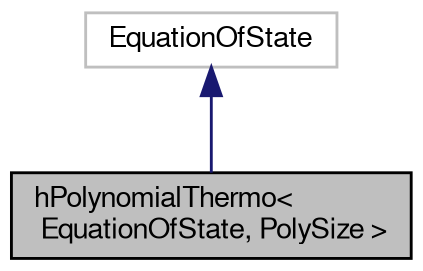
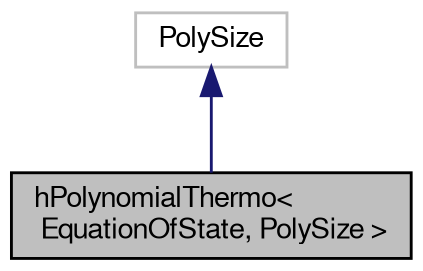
node "EquationOfState": label "EquationOfState" -> "PolySize"
